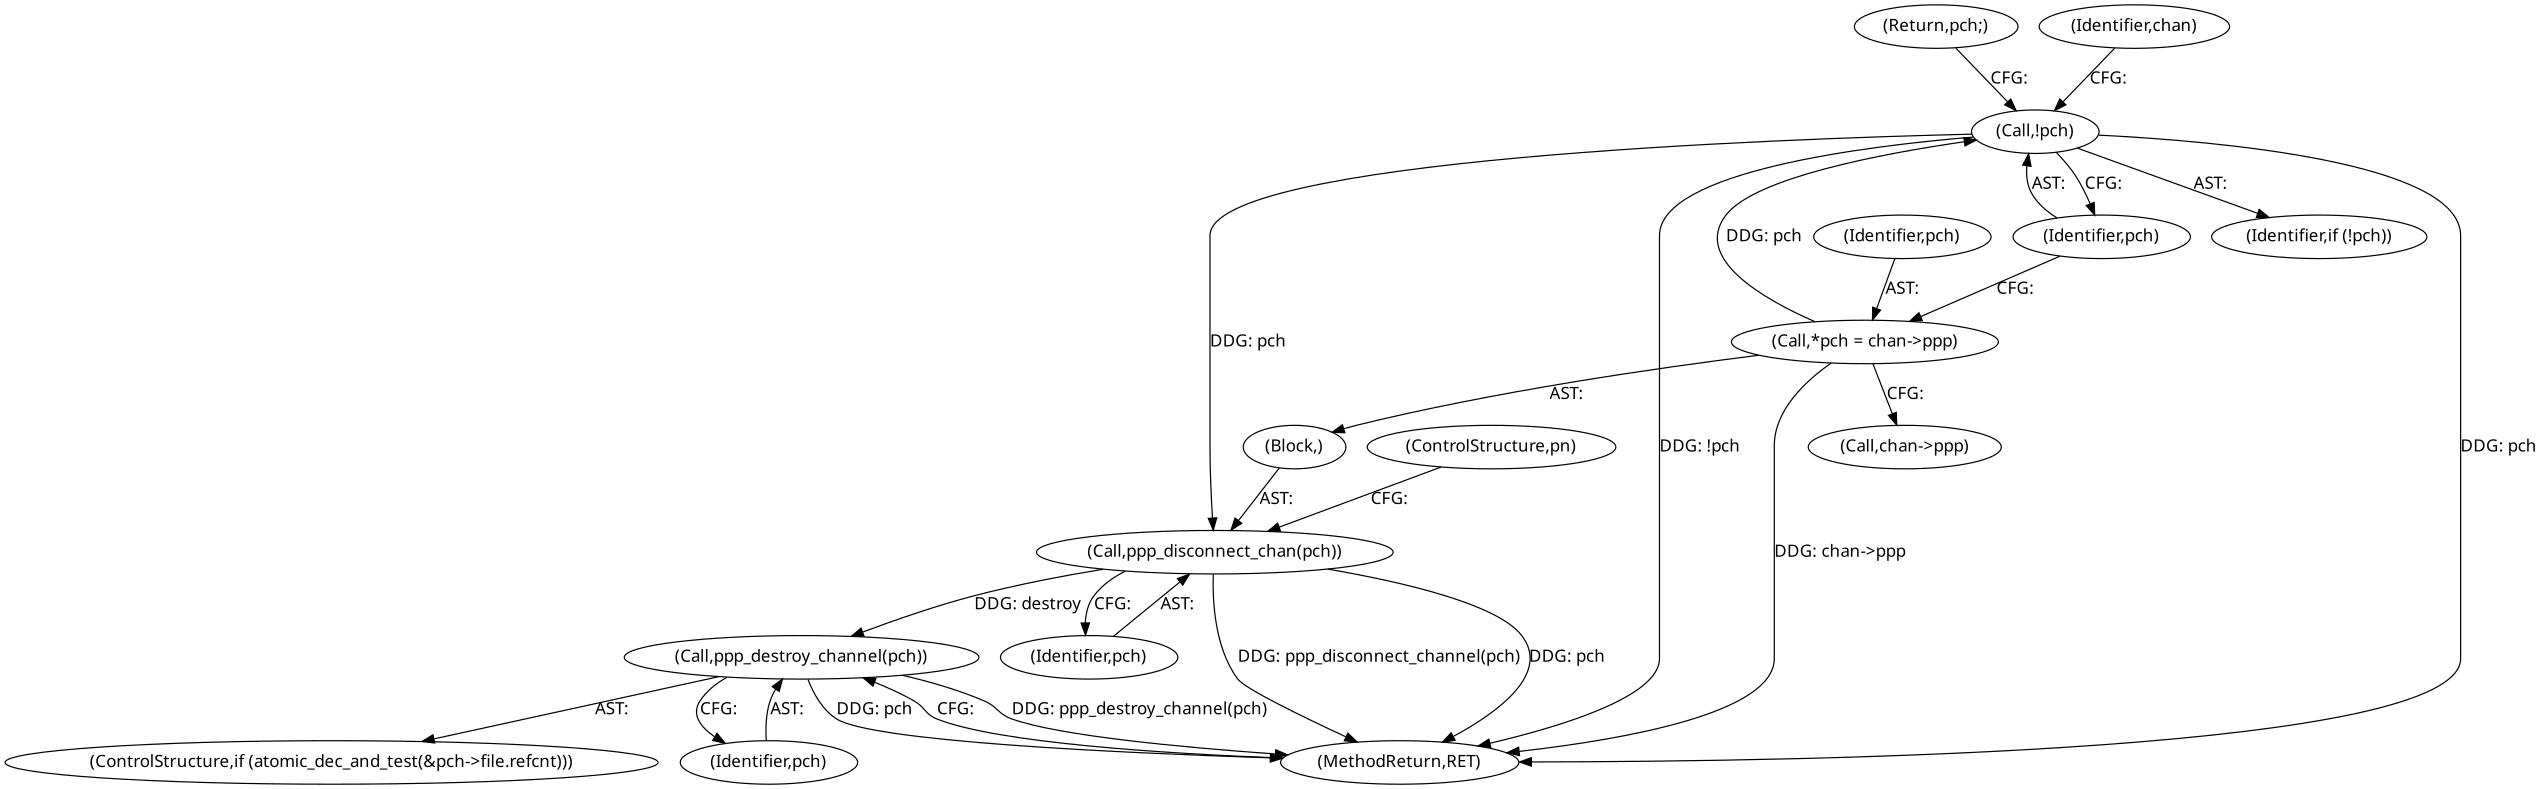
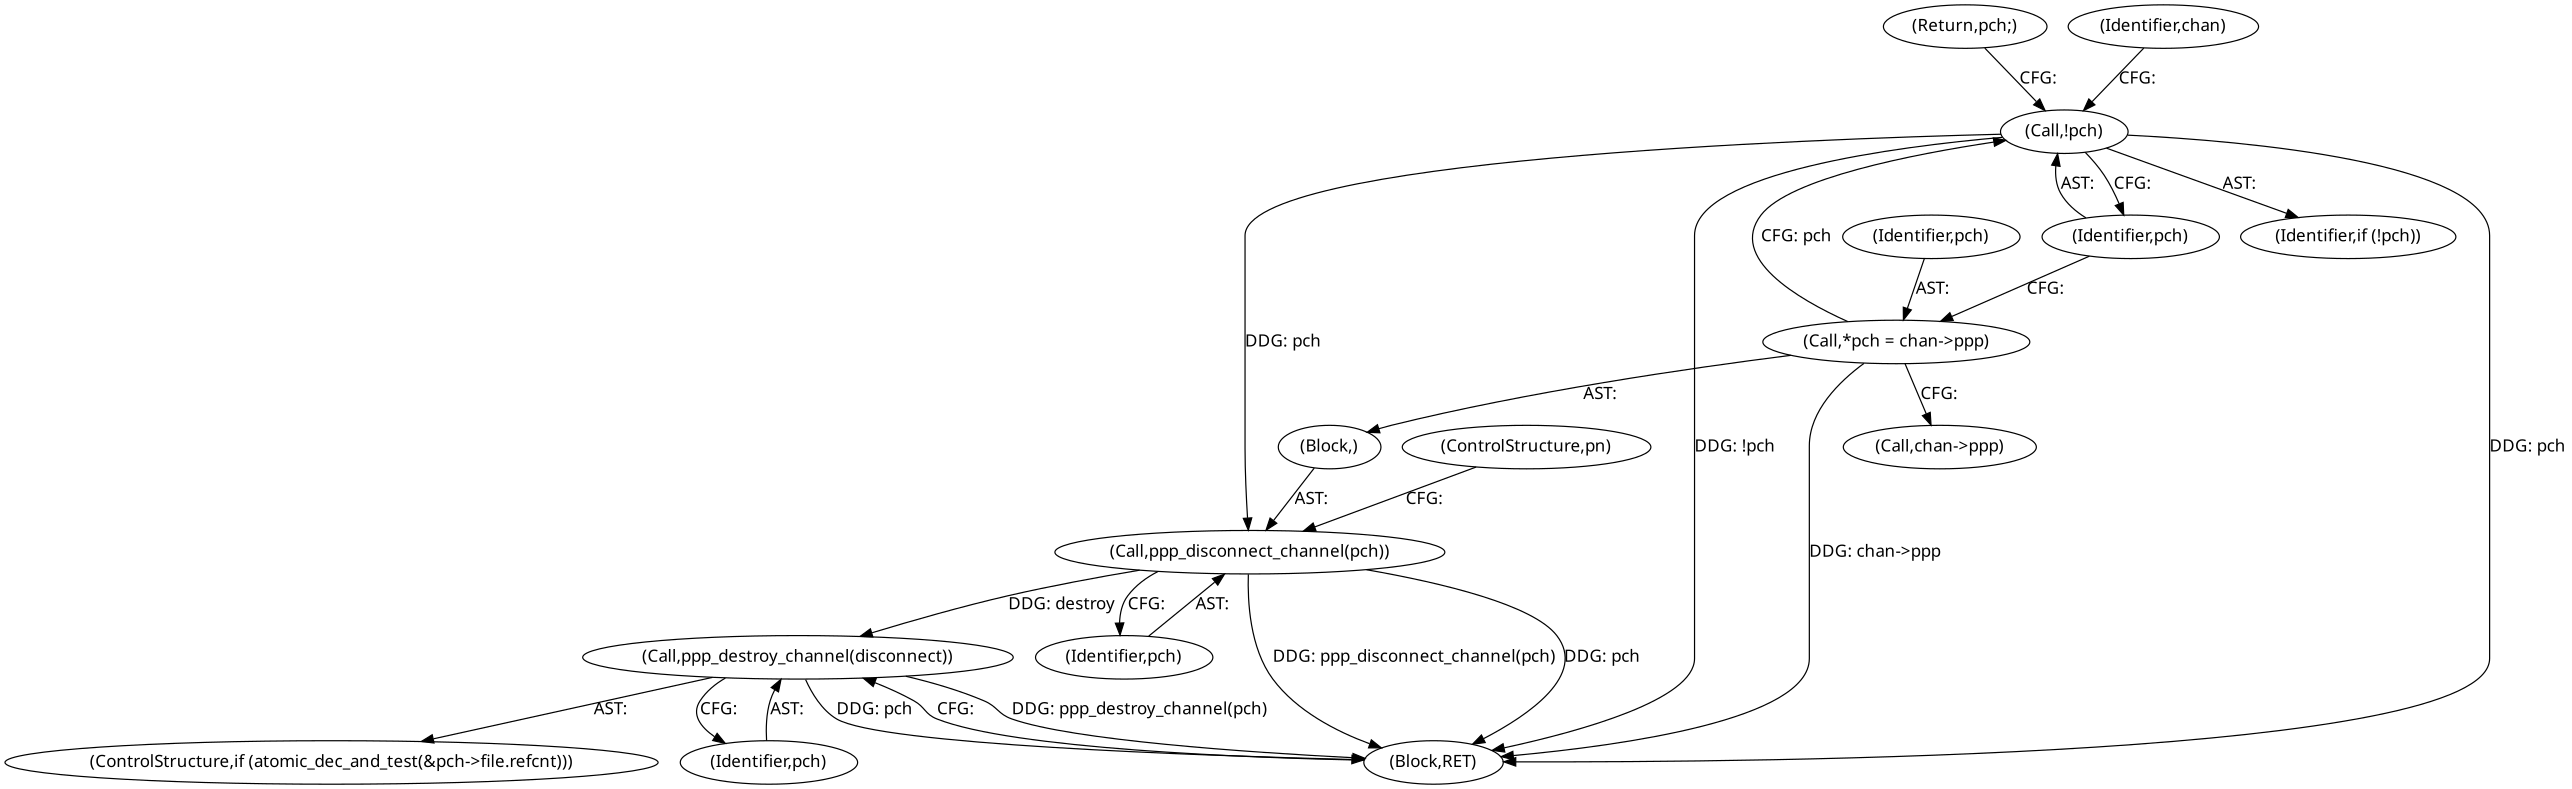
edge "(Call,*pch = chan->ppp)" -> "(Call,!pch)": label "DDG: pch" -> "CFG: pch"
node "(Call,ppp_disconnect_chan(pch))": label "(Call,ppp_disconnect_chan(pch))" -> "(Call,ppp_disconnect_channel(pch))"
node "(Call,ppp_destroy_channel(pch))": label "(Call,ppp_destroy_channel(pch))" -> "(Call,ppp_destroy_channel(disconnect))"
node "(MethodReturn,RET)": label "(MethodReturn,RET)" -> "(Block,RET)"
